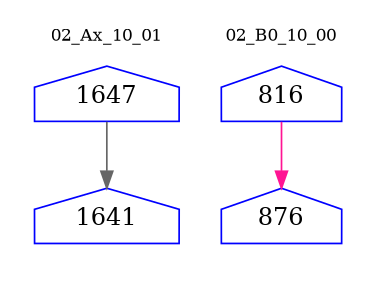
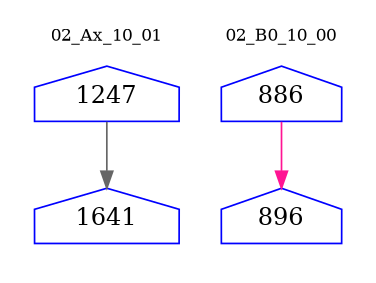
node "1647": label "1647" -> "1247"
node "816": label "816" -> "886"
node "876": label "876" -> "896"
